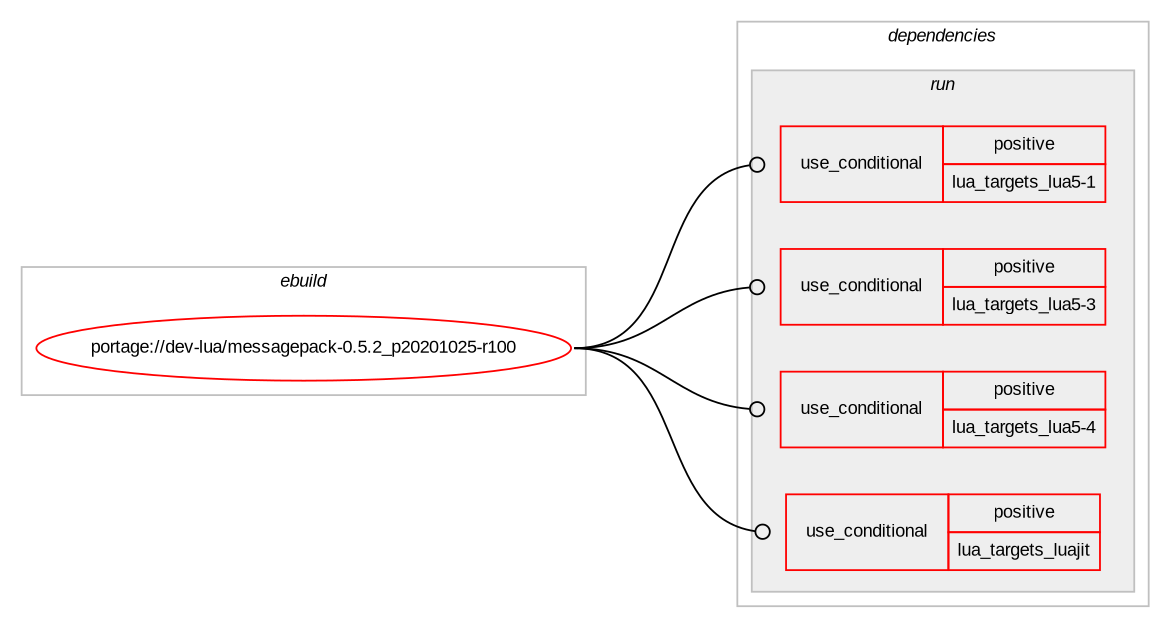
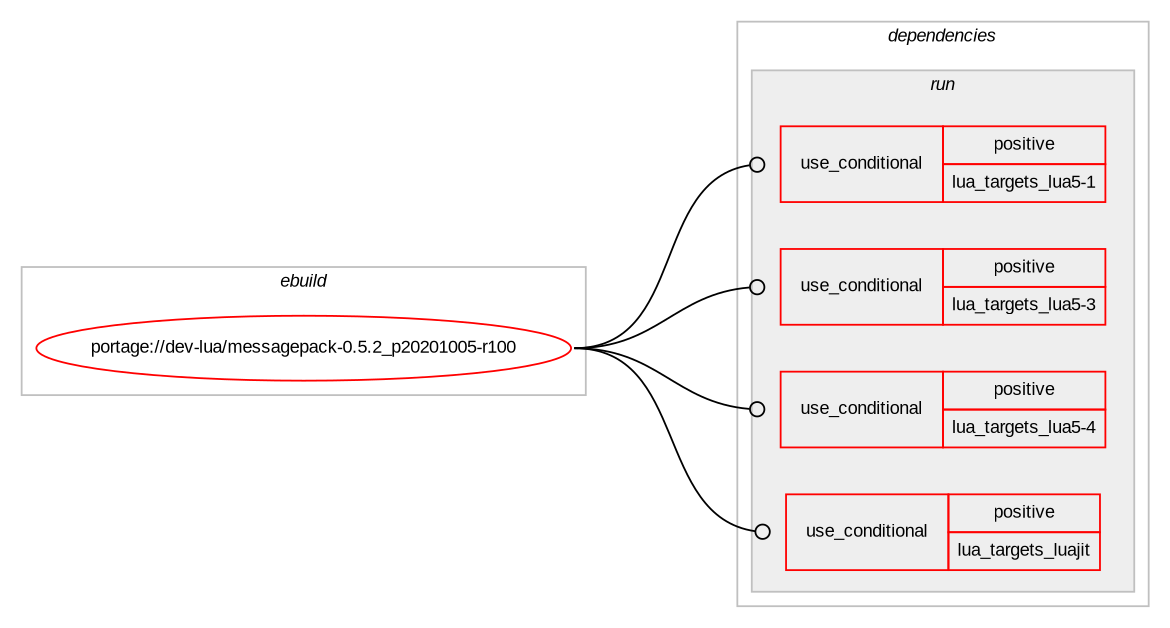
node "portage://dev-lua/messagepack-0.5.2_p20201025-r100": label "portage://dev-lua/messagepack-0.5.2_p20201025-r100" -> "portage://dev-lua/messagepack-0.5.2_p20201005-r100"
